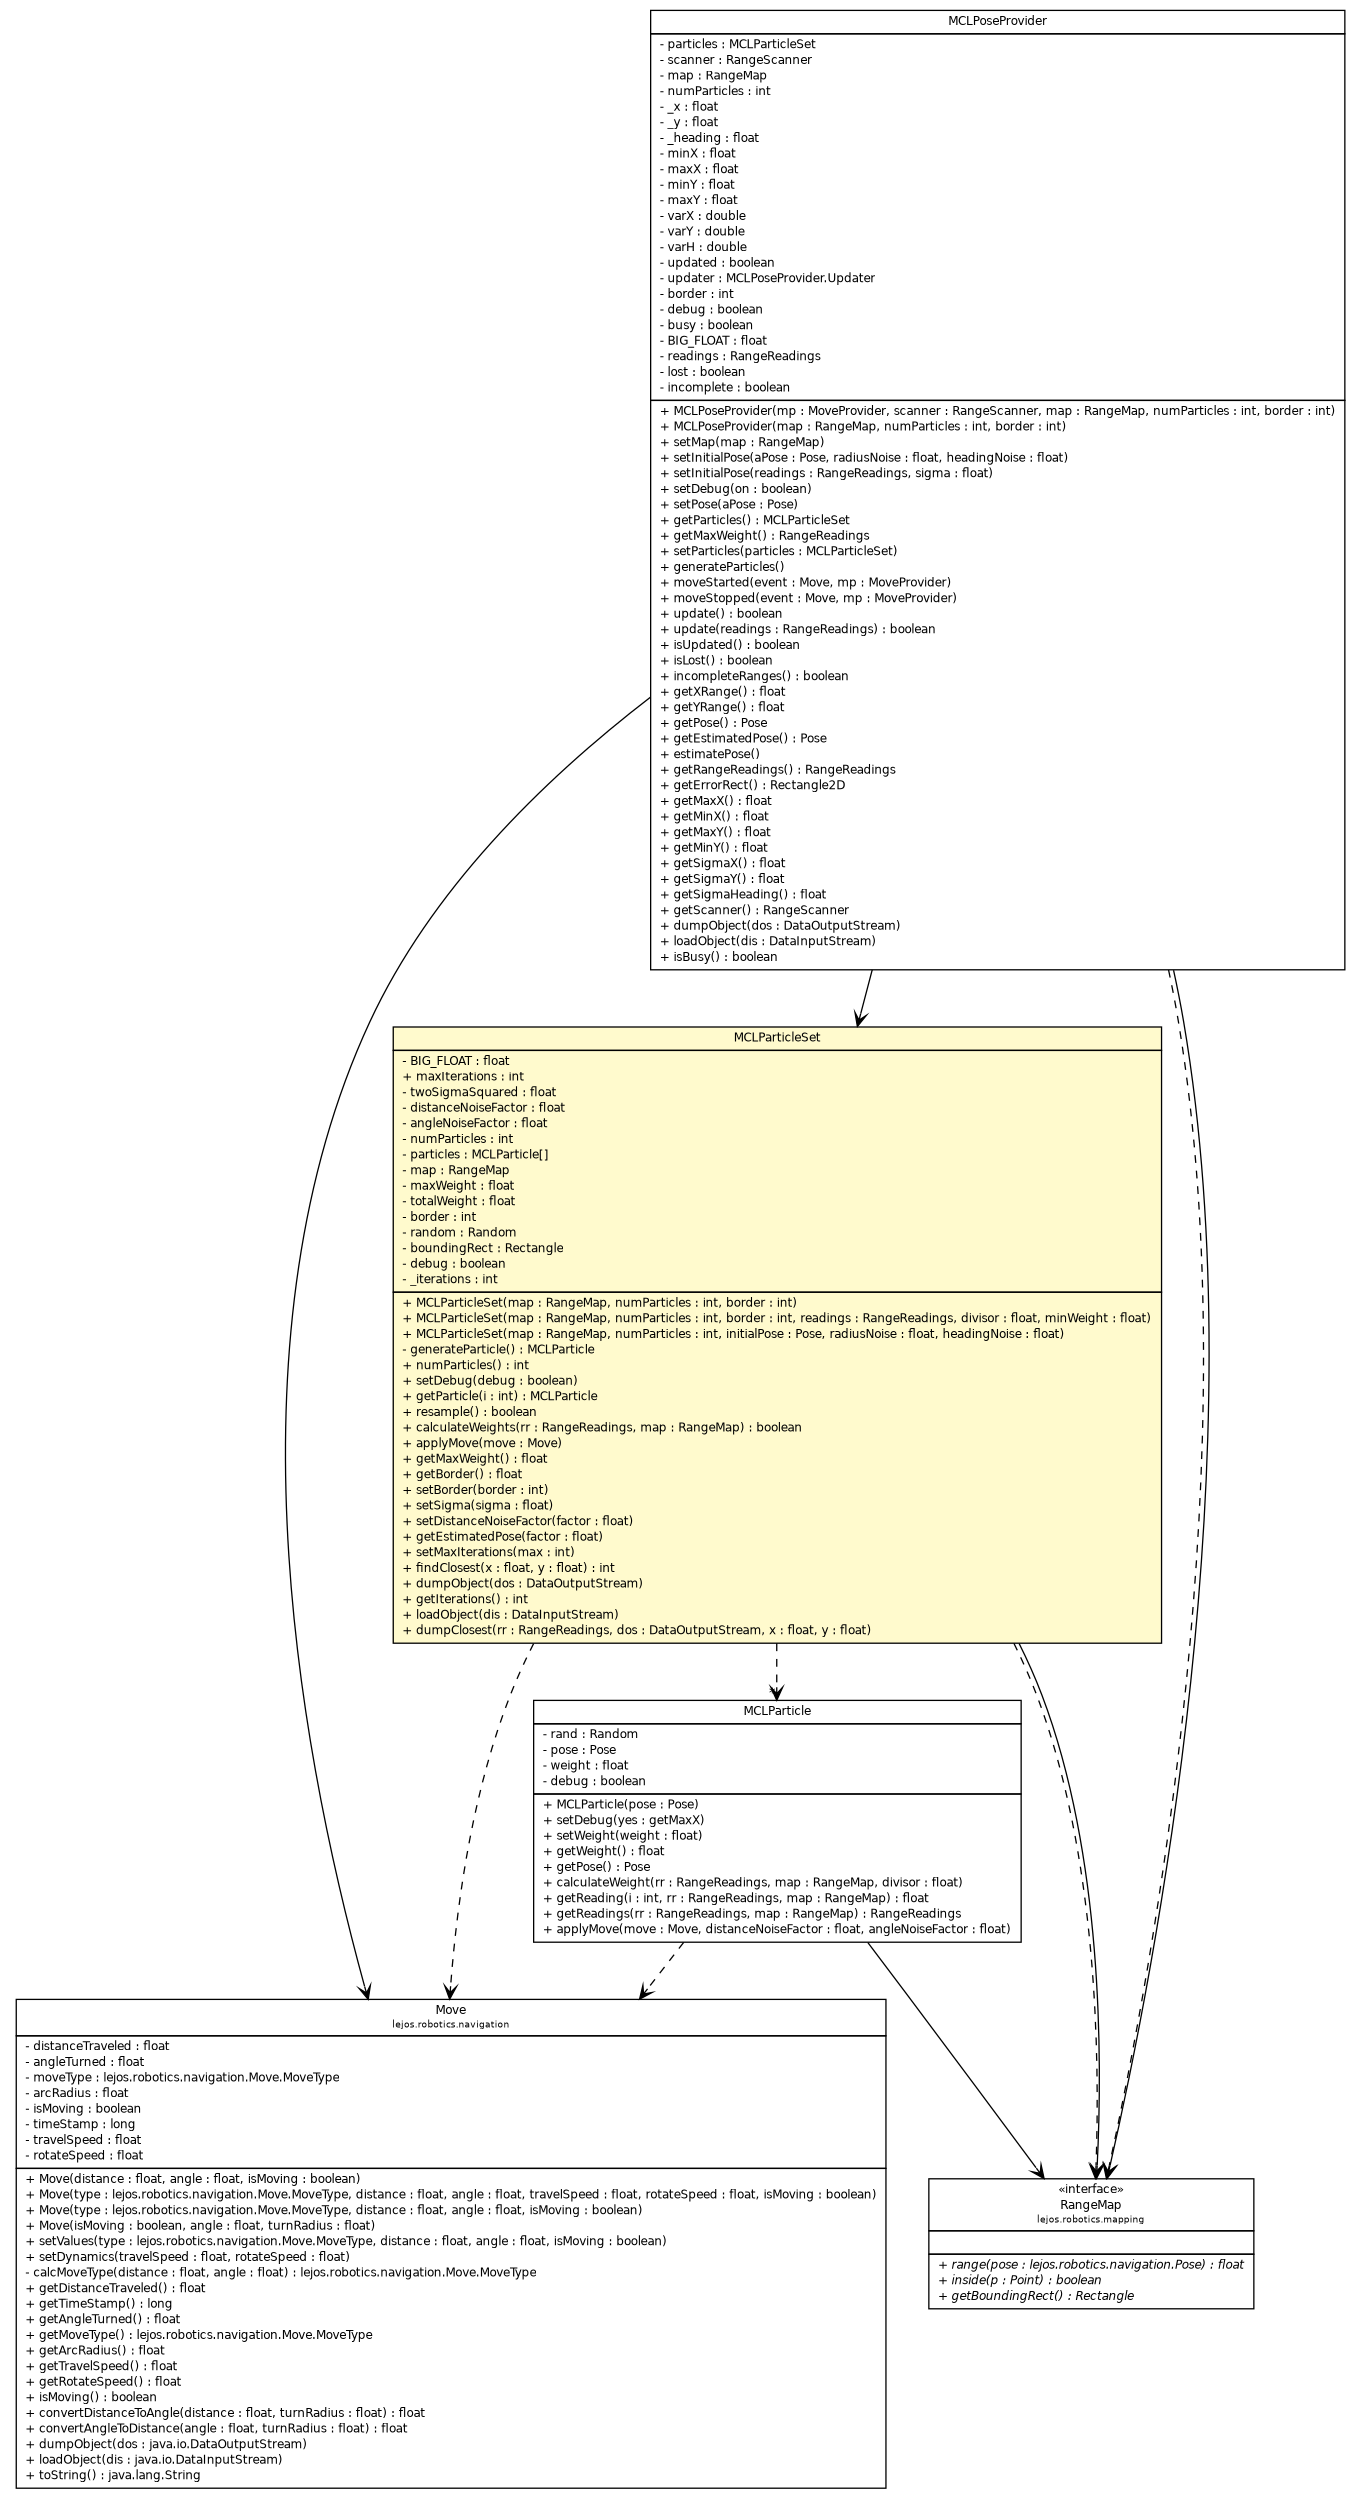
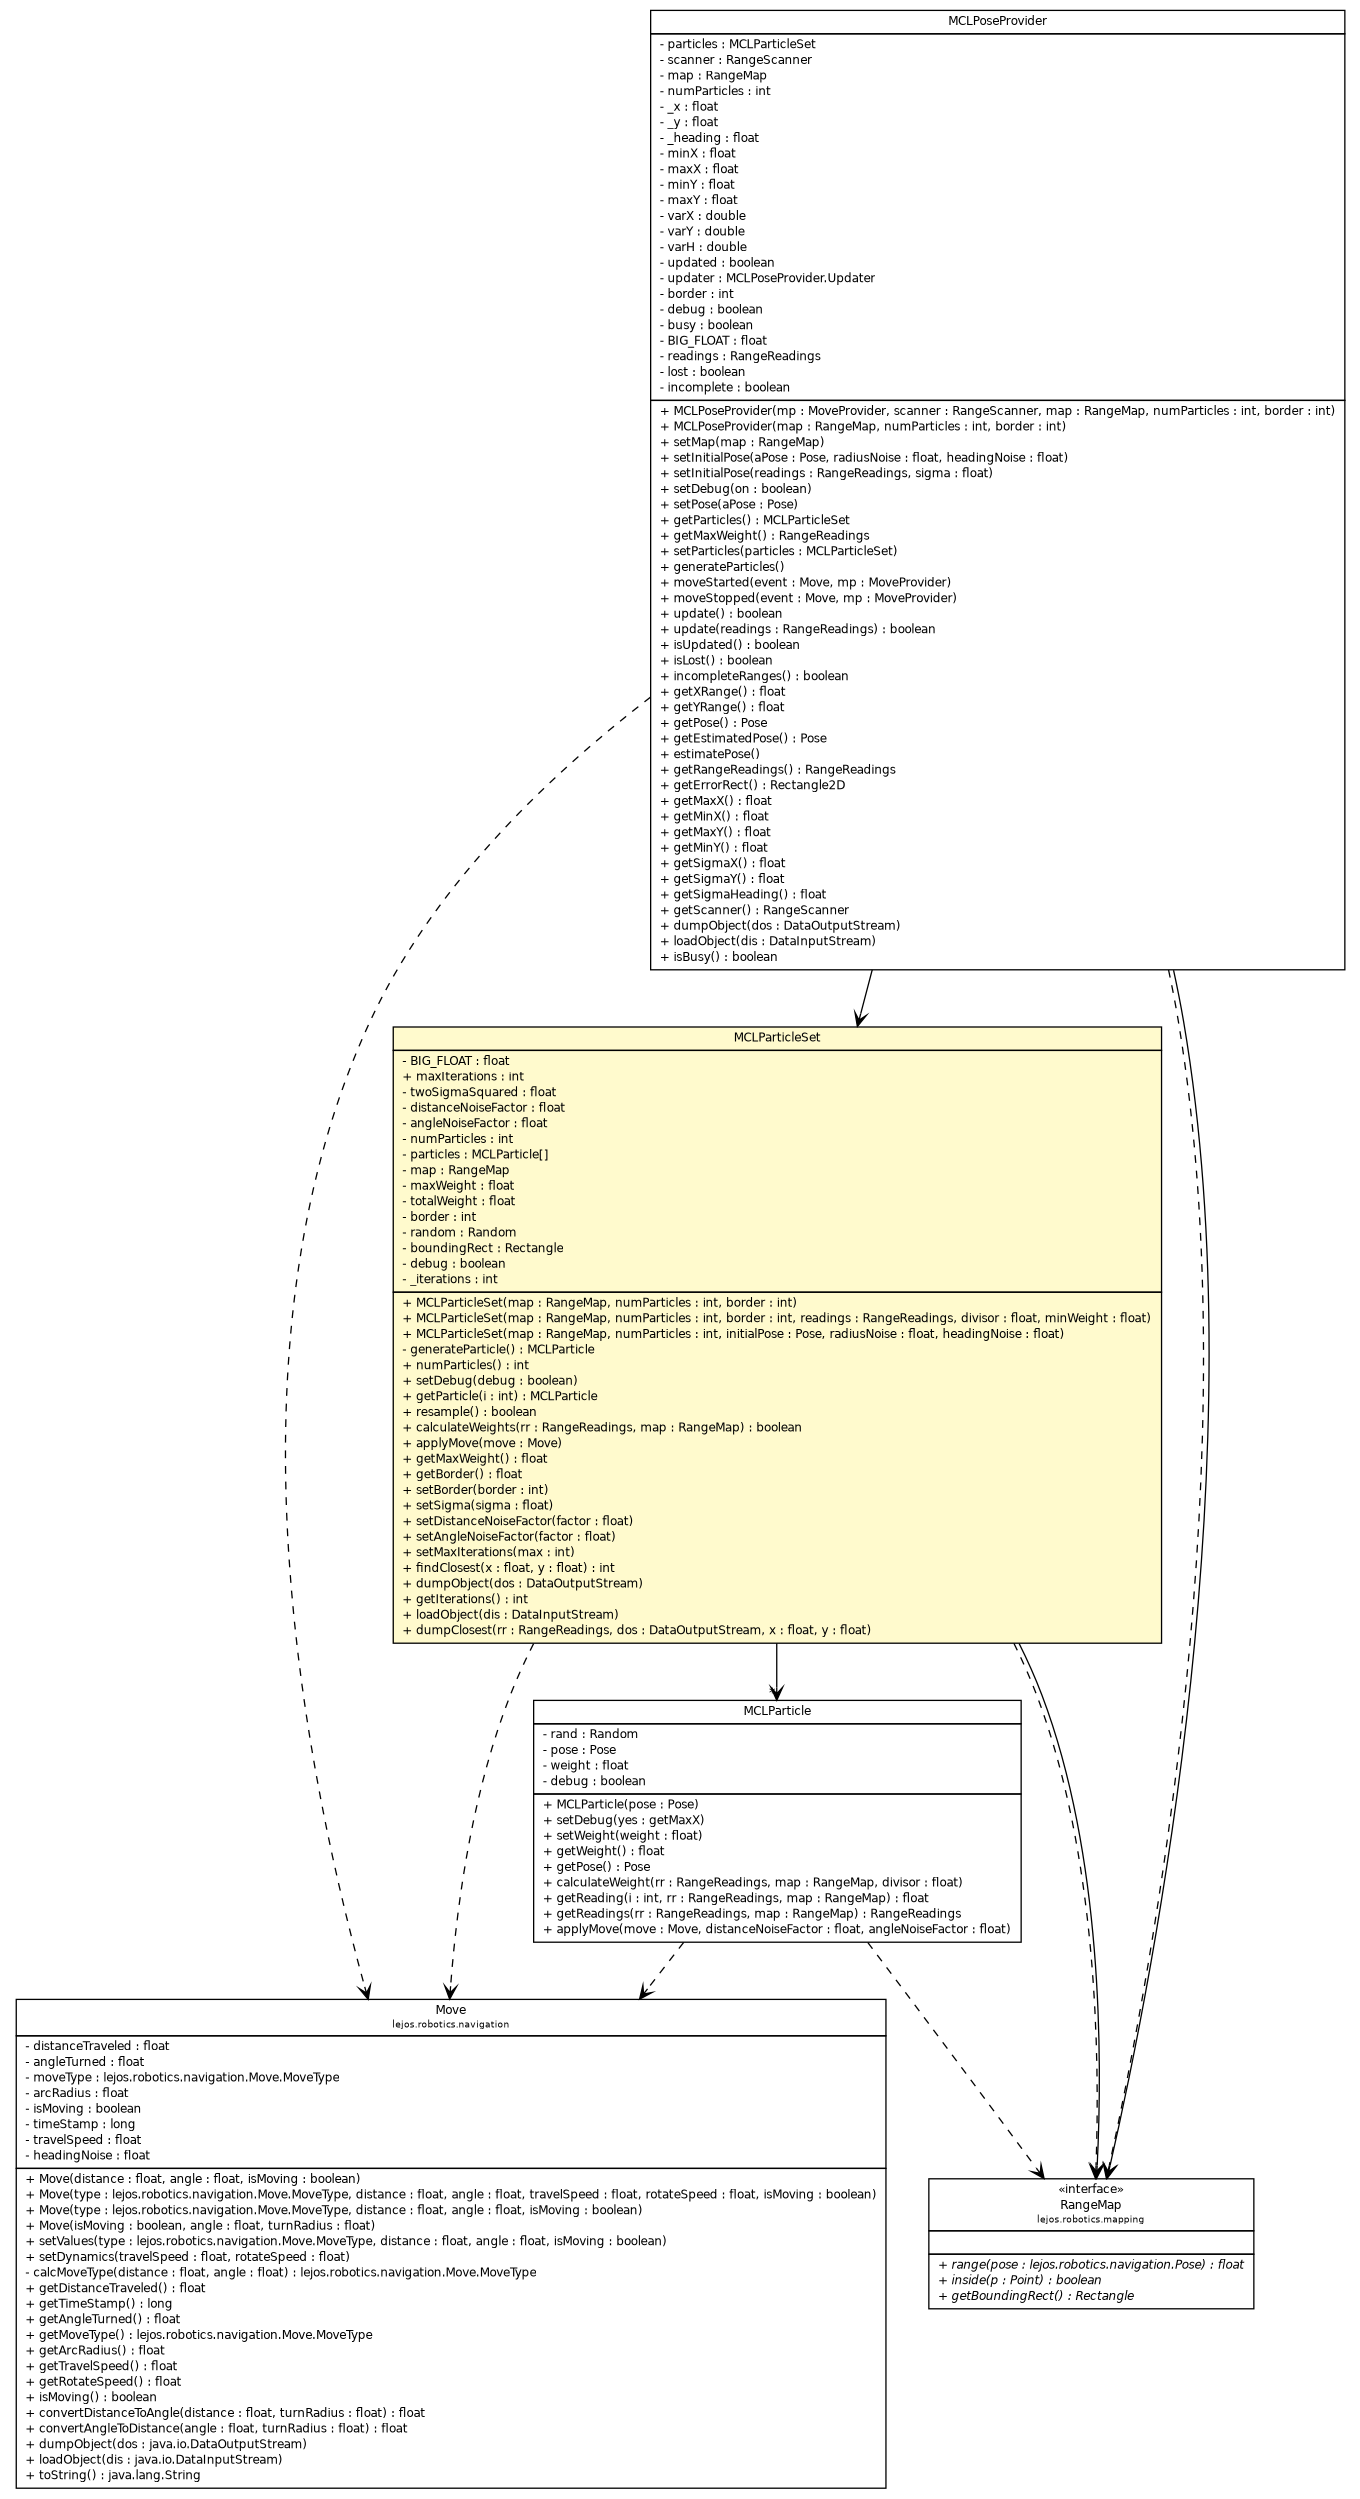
edge "MCLPoseProvider" -> "Move": style solid -> dashed
node "MCLParticleSet": text "+ getEstimatedPose(factor : float)" -> "+ setAngleNoiseFactor(factor : float)"
edge "MCLParticleSet" -> "MCLParticle": style dashed -> solid
edge "MCLParticle" -> "RangeMap": style solid -> dashed
node "Move": text "- rotateSpeed : float" -> "- headingNoise : float"
